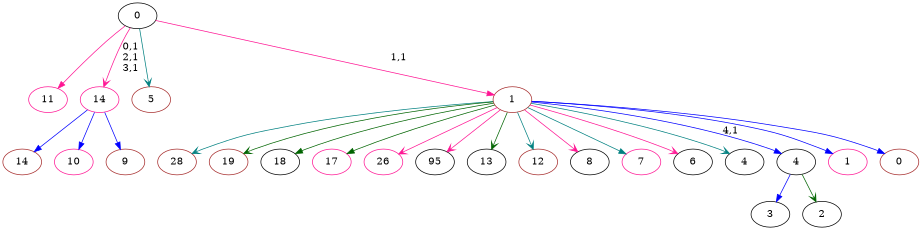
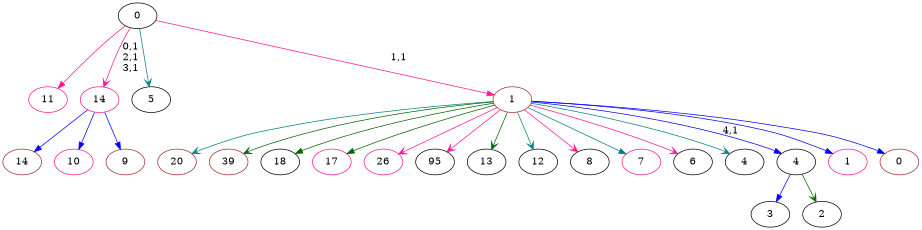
node "5": color brown -> black
node "28": label "28" -> "20"
node "19": label "19" -> "39"
node "12": color brown -> black
